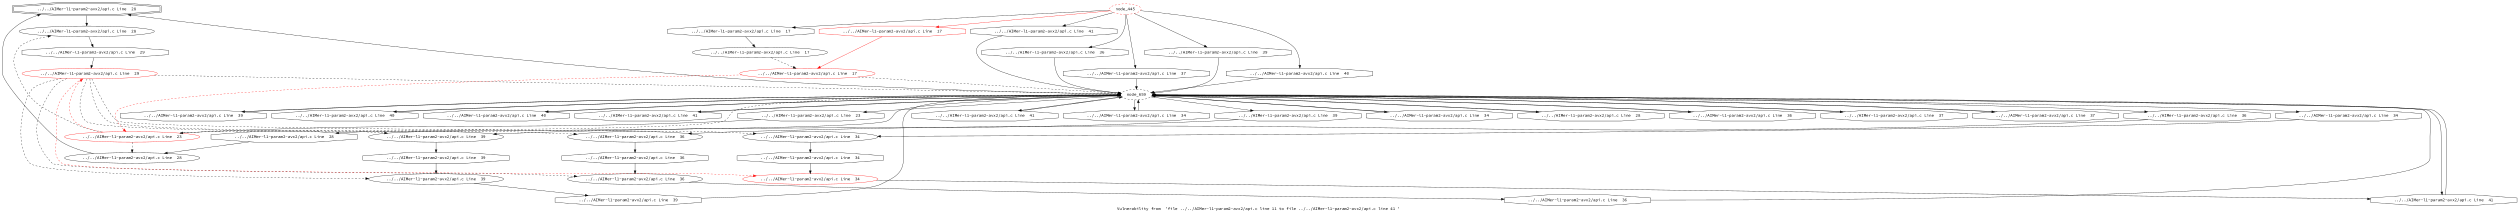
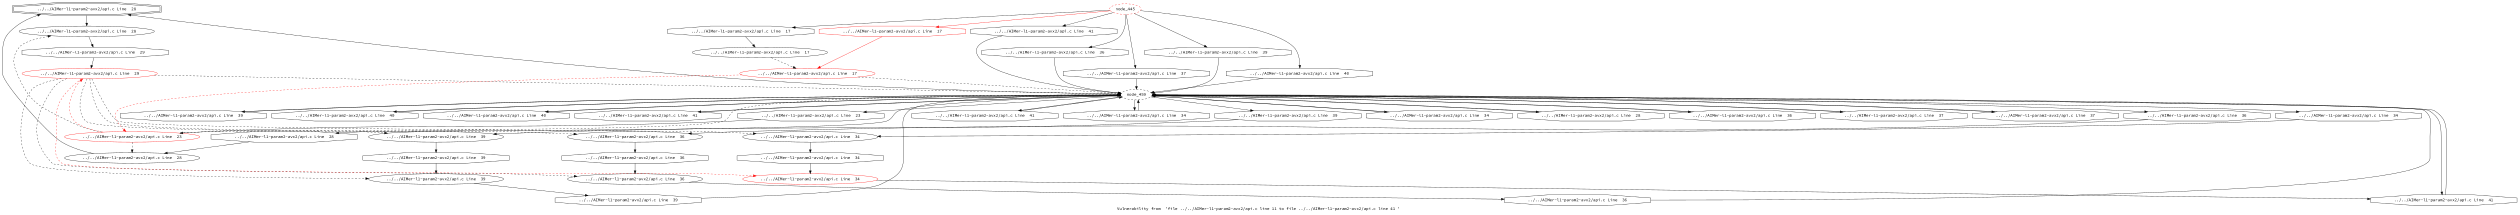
node "node_659": label "node_659" -> "node_459"
